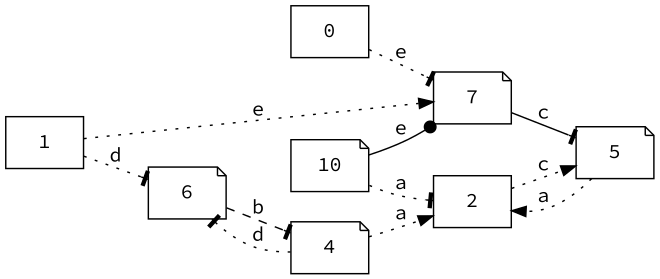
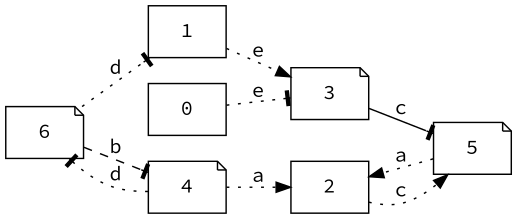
node "7": label "7" -> "3"
edge "1" -> "6": reversed
node "10": removed
